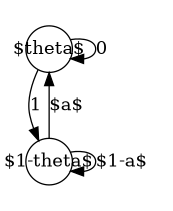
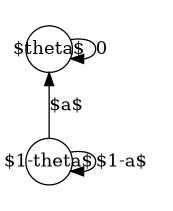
edge "$theta$" -> "$1-theta$": removed, label "1"
